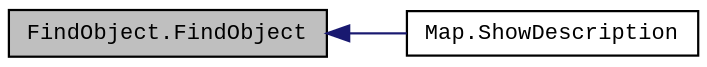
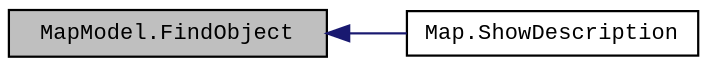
node "FindObject.FindObject": label "FindObject.FindObject" -> "MapModel.FindObject"
